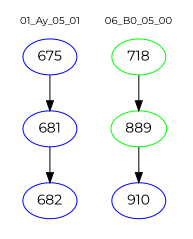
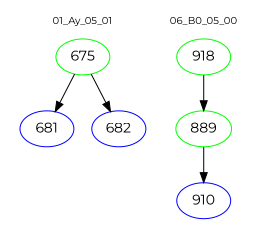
node "675": color blue -> green
node "718": label "718" -> "918"
edge "681" -> "682": now "675" -> "682"
